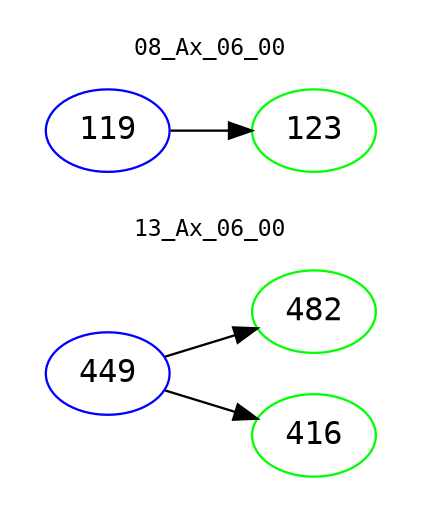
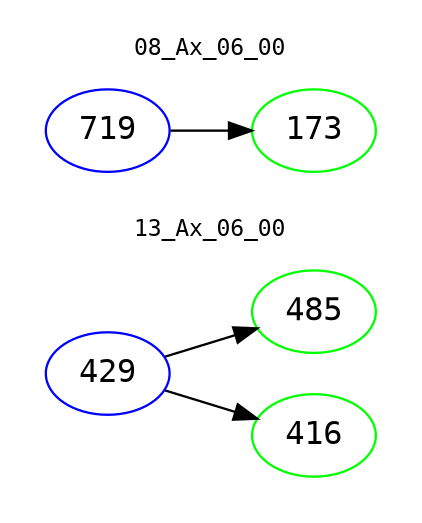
node "119": label "119" -> "719"
node "123": label "123" -> "173"
node "482": label "482" -> "485"
node "449": label "449" -> "429"
